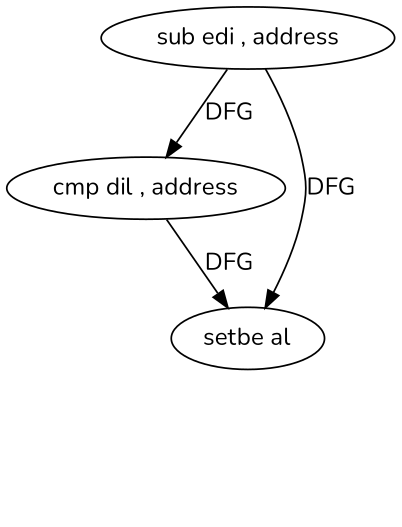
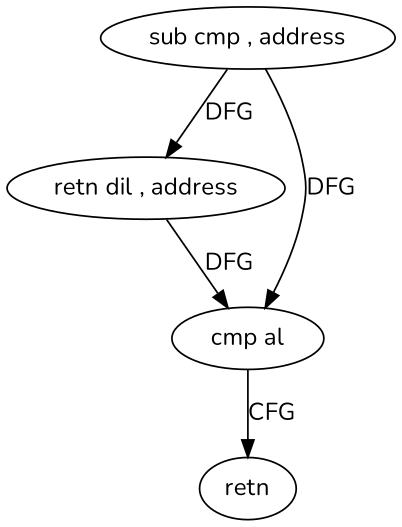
node "sub edi , address": label "sub edi , address" -> "sub cmp , address"
node "cmp dil , address": label "cmp dil , address" -> "retn dil , address"
node "setbe al": label "setbe al" -> "cmp al"
node "retn": added
